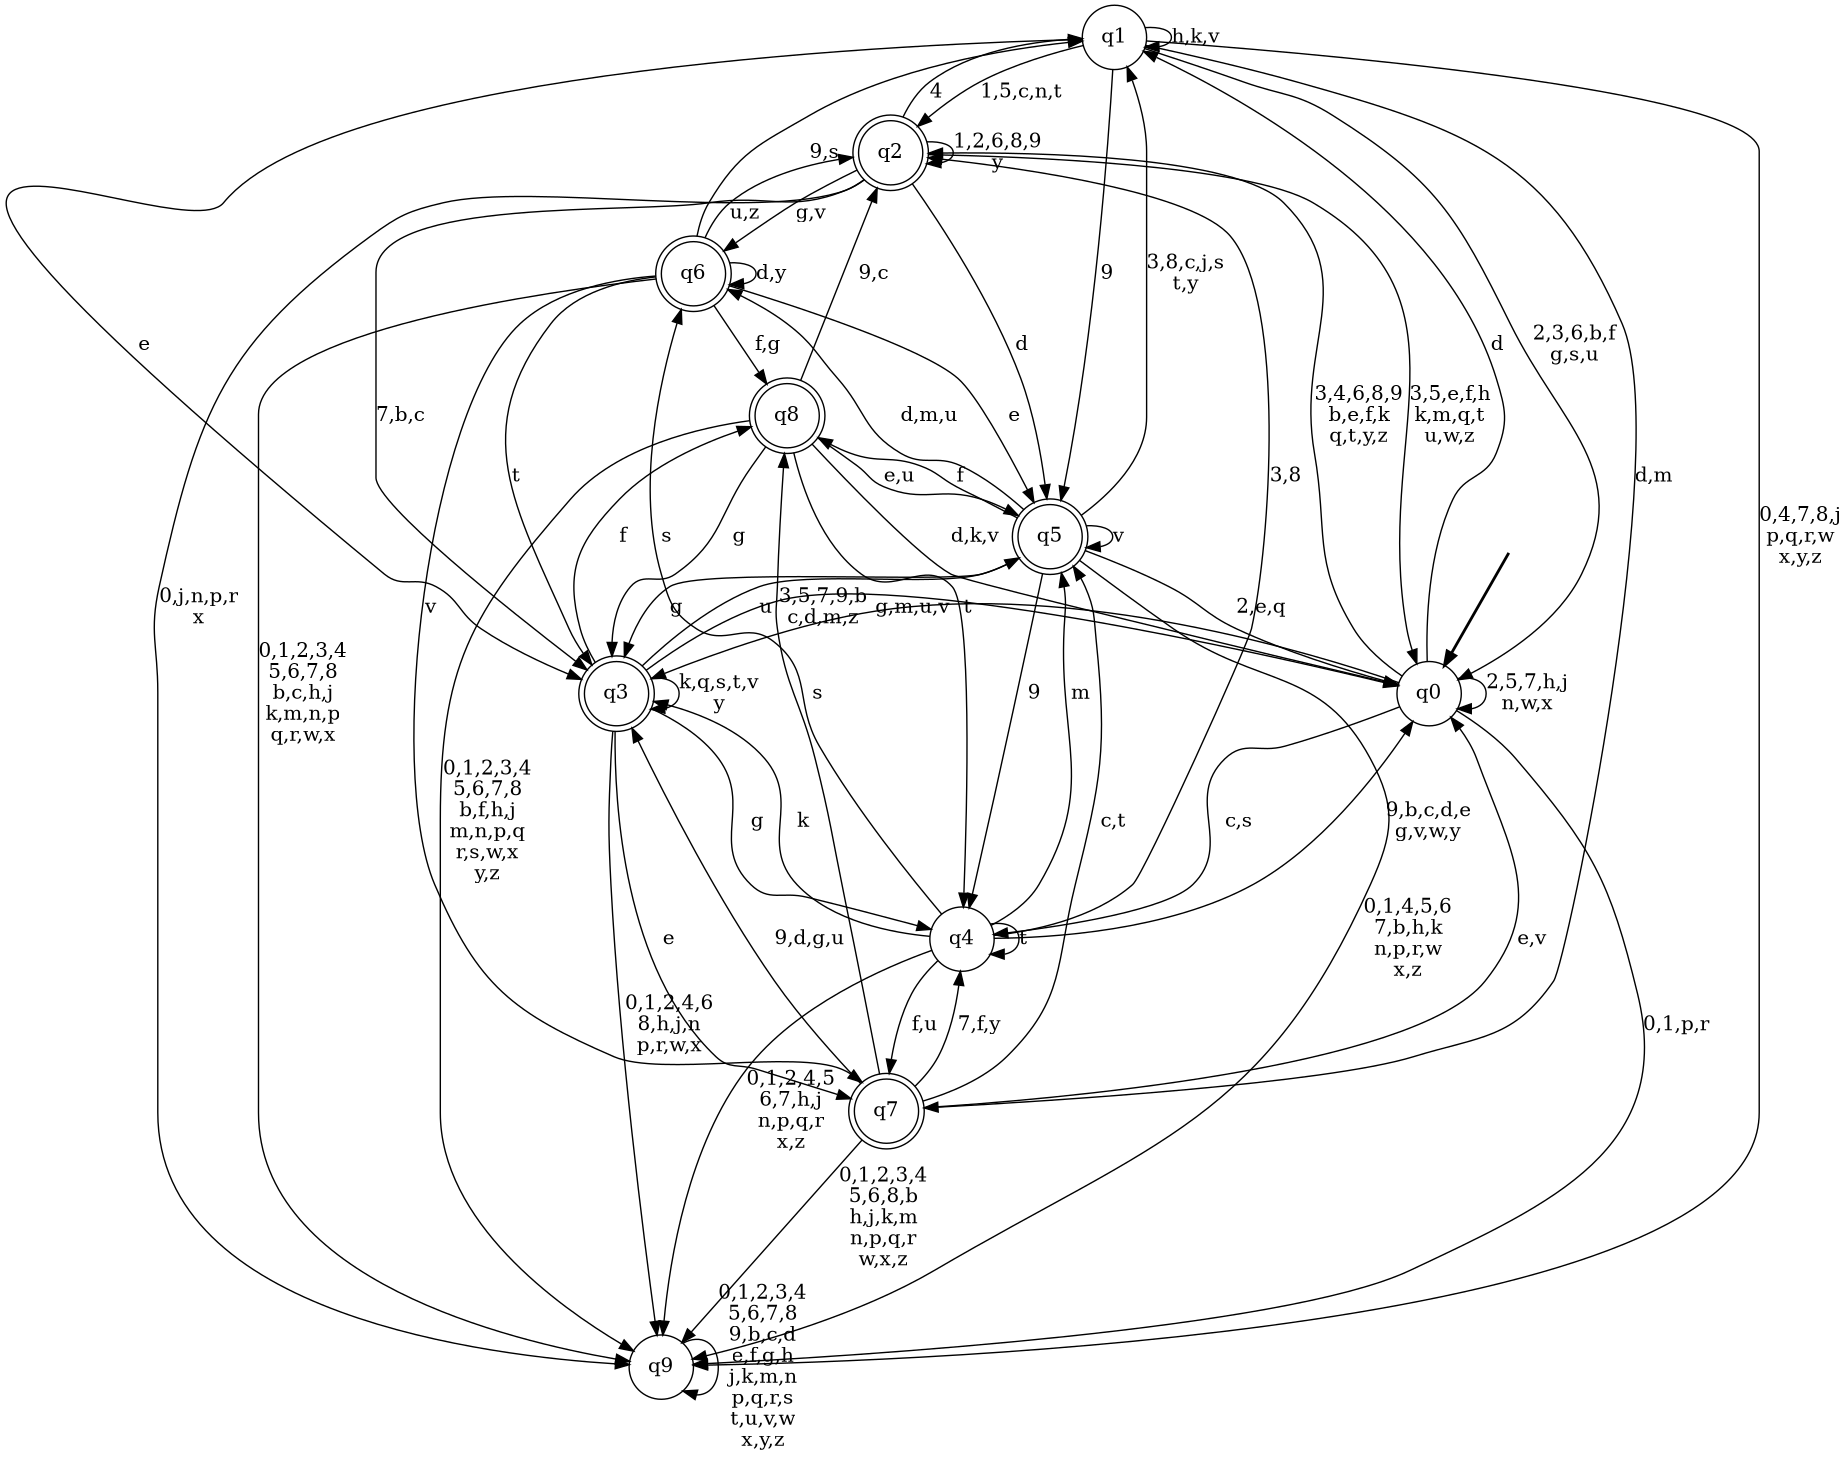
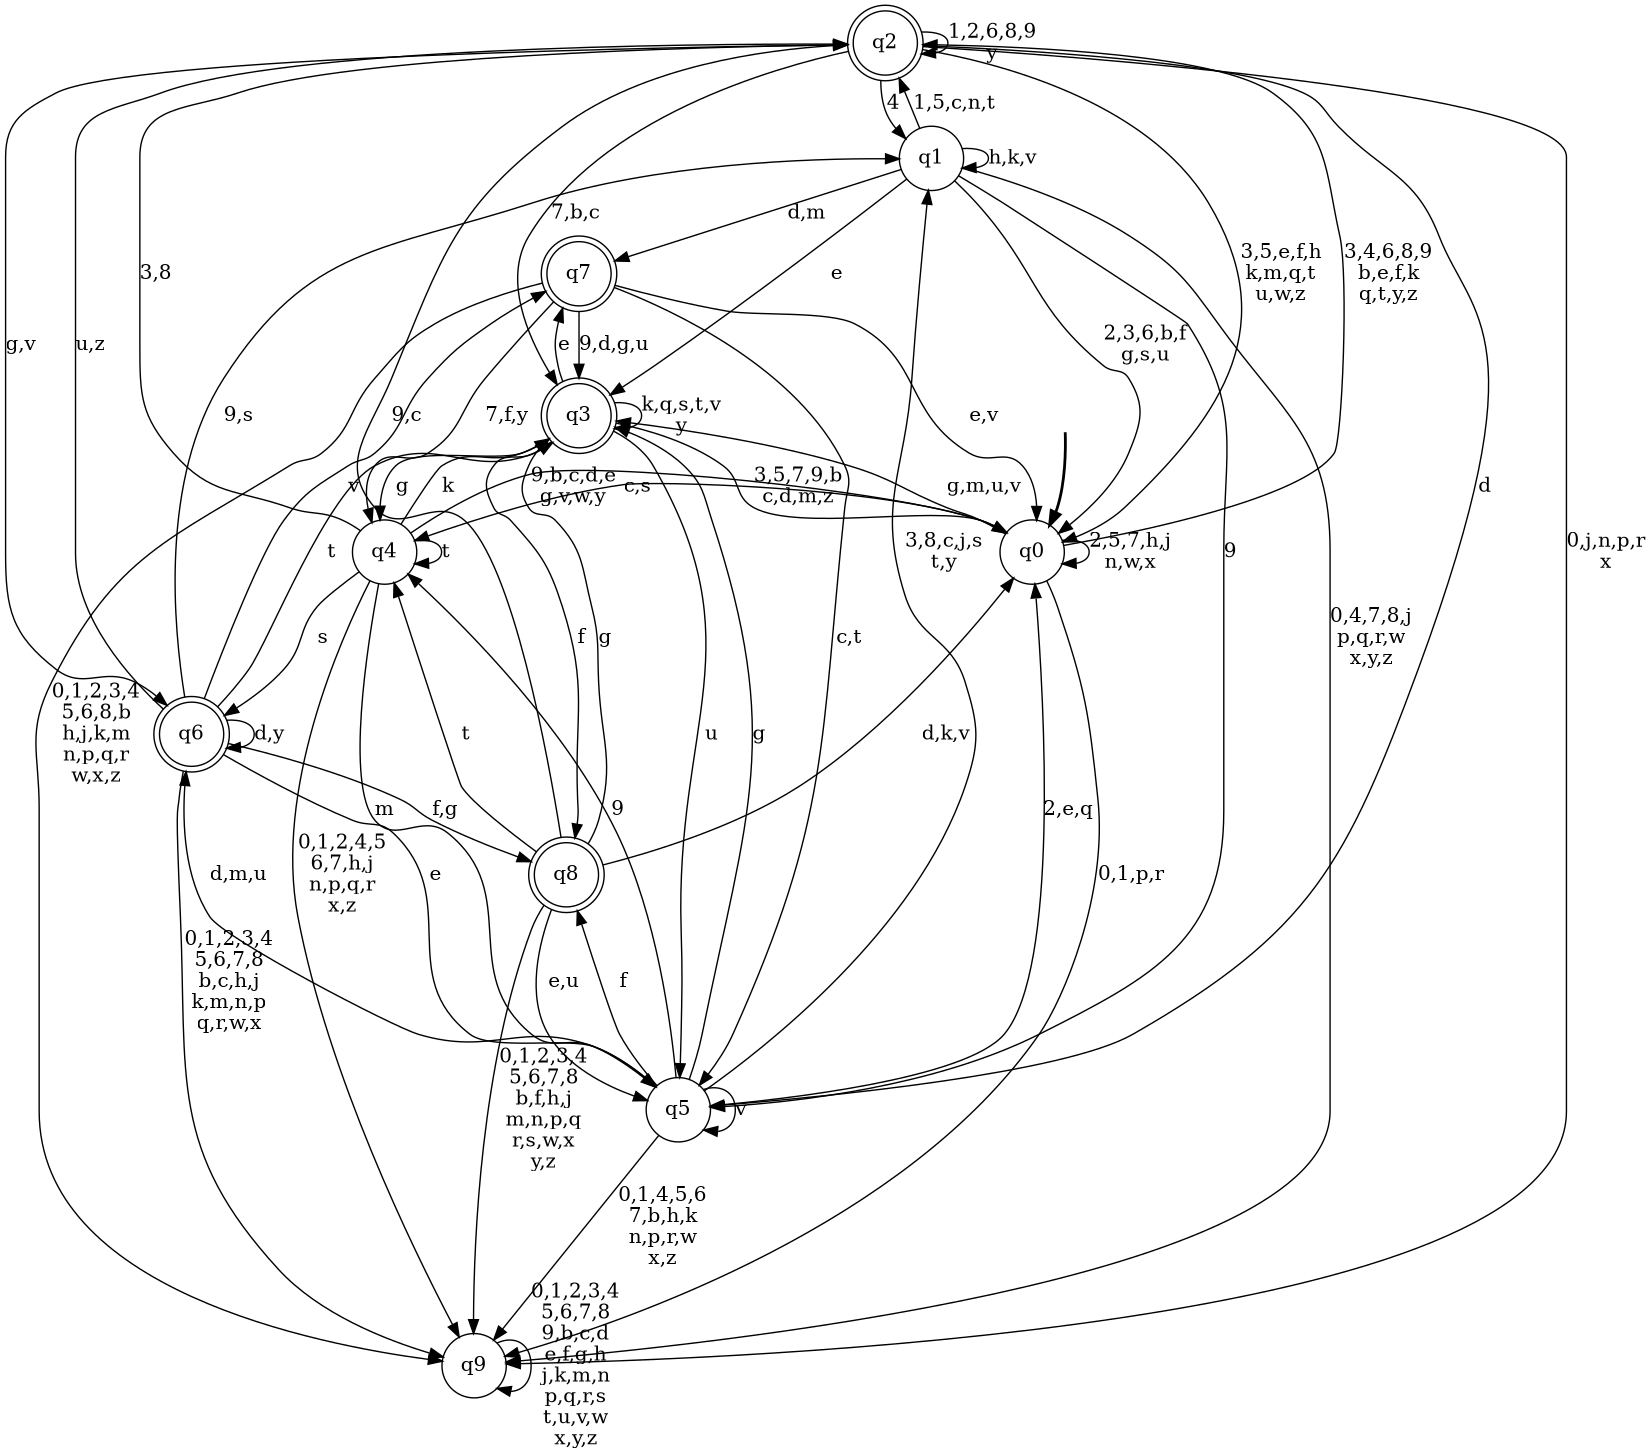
edge "q0" -> "q1": removed, label "d"
node "q5": shape doublecircle -> circle
edge "q7" -> "q8": removed, label "s"
edge "q4" -> "q7": removed, label "f,u"
edge "q3" -> "q9": removed, label "0,1,2,4,6 8,h,j,n p,r,w,x"
